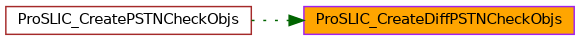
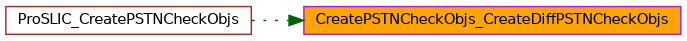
node "ProSLIC_CreateDiffPSTNCheckObjs": label "ProSLIC_CreateDiffPSTNCheckObjs" -> "CreatePSTNCheckObjs_CreateDiffPSTNCheckObjs"
